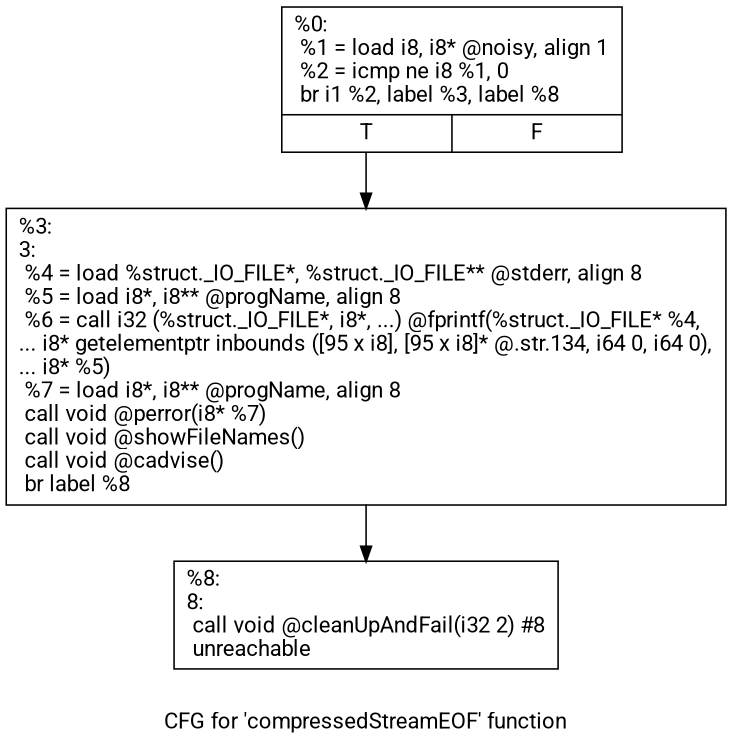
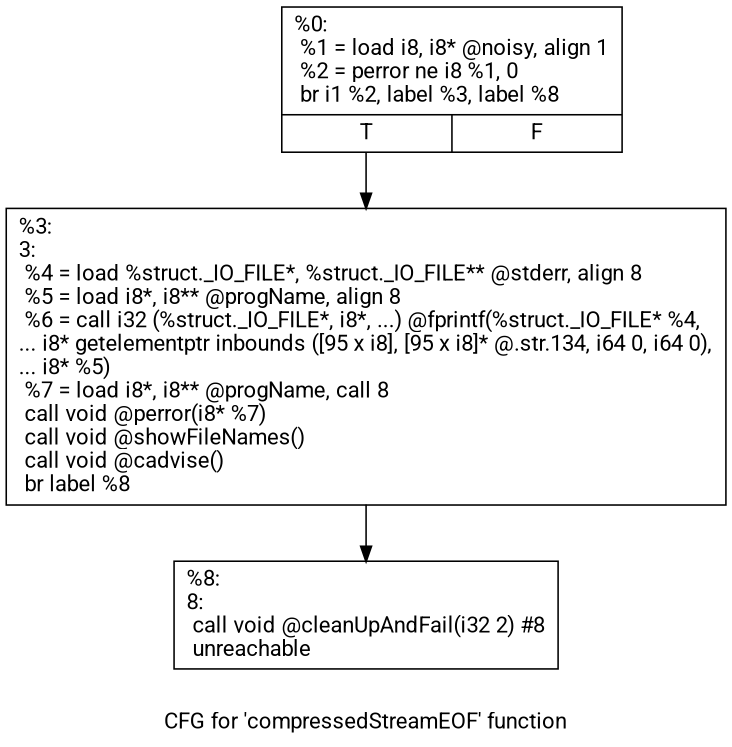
node "%0:": text "%2 = icmp ne i8 %1, 0" -> "%2 = perror ne i8 %1, 0"
node "%3:": text "%7 = load i8*, i8** @progName, align 8" -> "%7 = load i8*, i8** @progName, call 8"
